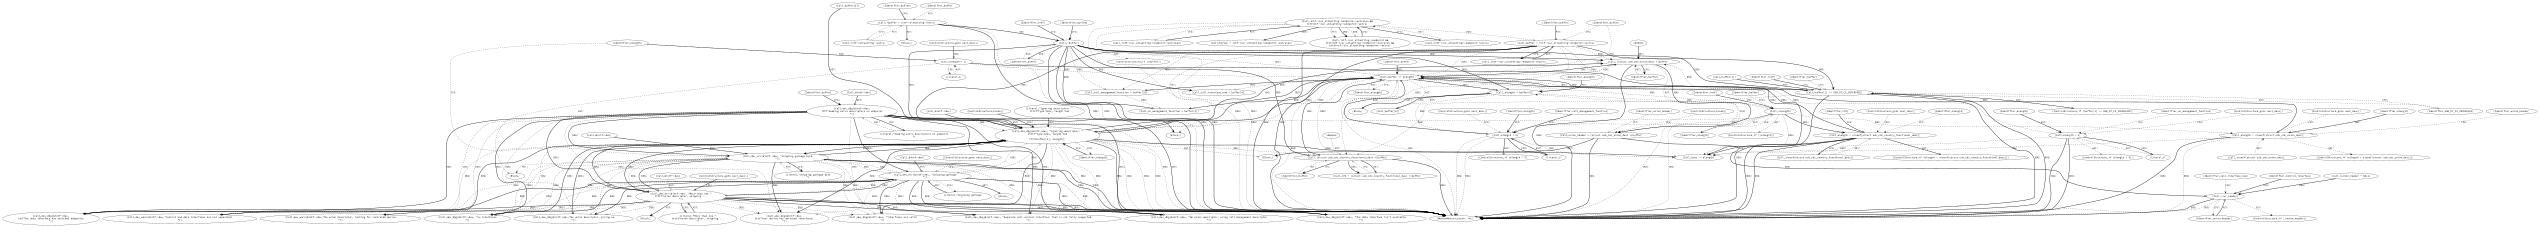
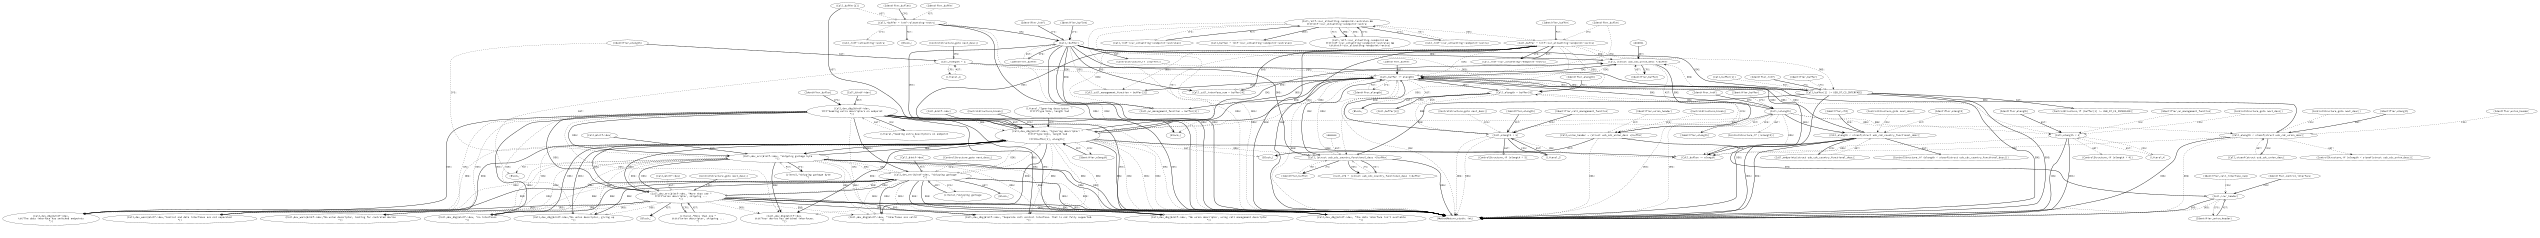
edge "(Call,intf->altsetting->extra)" -> "(Call,*buffer = intf->altsetting->extra)": now "(Call,buffer[2])" -> "(Call,*buffer = intf->altsetting->extra)"
edge "(Call,buffer = intf->cur_altsetting->endpoint->extra)" -> "(Call,call_interface_num = buffer[4])": added, label "DDG:"
edge "(Call,!buffer)" -> "(ControlStructure,if (!buffer))": style dashed -> bold
edge "(Call,!buffer)" -> "(Call,(struct usb_cdc_union_desc *)buffer)": arrowhead vee -> odot
edge "(Call,!buffer)" -> "(Call,elength = buffer[0])": style bold -> dashed
edge "(Call,buffer = intf->cur_altsetting->endpoint->extra)" -> "(Call,buffer[1] != USB_DT_CS_INTERFACE)": style bold -> dashed
edge "(Call,!buffer)" -> "(Call,buffer += elength)": now "(ControlStructure,if (!buffer))" -> "(Call,buffer += elength)"
edge "(Call,buffer[1])" -> "(Call,buffer[1] != USB_DT_CS_INTERFACE)": style bold -> dashed
edge "(Call,!elength)" -> "(Call,buffer += elength)": style dashed -> bold
edge "(Call,call_management_function = buffer[3])" -> "(Call,ac_management_function = buffer[3])": now "(Call,buffer = intf->cur_altsetting->endpoint->extra)" -> "(Call,ac_management_function = buffer[3])"
edge "(Call,buffer[1] != USB_DT_CS_INTERFACE)" -> "(Call,(struct usb_cdc_country_functional_desc *)buffer)": style dashed -> bold
node "(Identifier,USB_DT_CS_INTERFACE)": removed
edge "(Call,!elength)" -> "(Call,elength < 4)": added, label "DDG:"
edge "(Call,elength < 4)" -> "(Literal,4)": style bold -> dashed
edge "(Call,(struct usb_cdc_union_desc *)buffer)" -> "(MethodReturn,static int)": removed, label "DDG:"
edge "(Call,elength < sizeof(struct usb_cdc_union_desc))" -> "(Call,sizeof(struct usb_cdc_union_desc))": added, label "CFG:"
node "(Call,byte -= elength)": label "(Call,byte -= elength)" -> "(Call,buflen -= elength)"
node "(Call,sizeof(struct usb_cdc_country_functional_desc))": label "(Call,sizeof(struct usb_cdc_country_functional_desc))" -> "(Call,endpoints(struct usb_cdc_country_functional_desc))"
node "(Call,*union_header = NULL)": removed
edge "(Call,union_header = (struct usb_cdc_union_desc *)buffer)" -> "(MethodReturn,static int)": style bold -> dashed
node "(ControlStructure,if (!union_header))": removed
